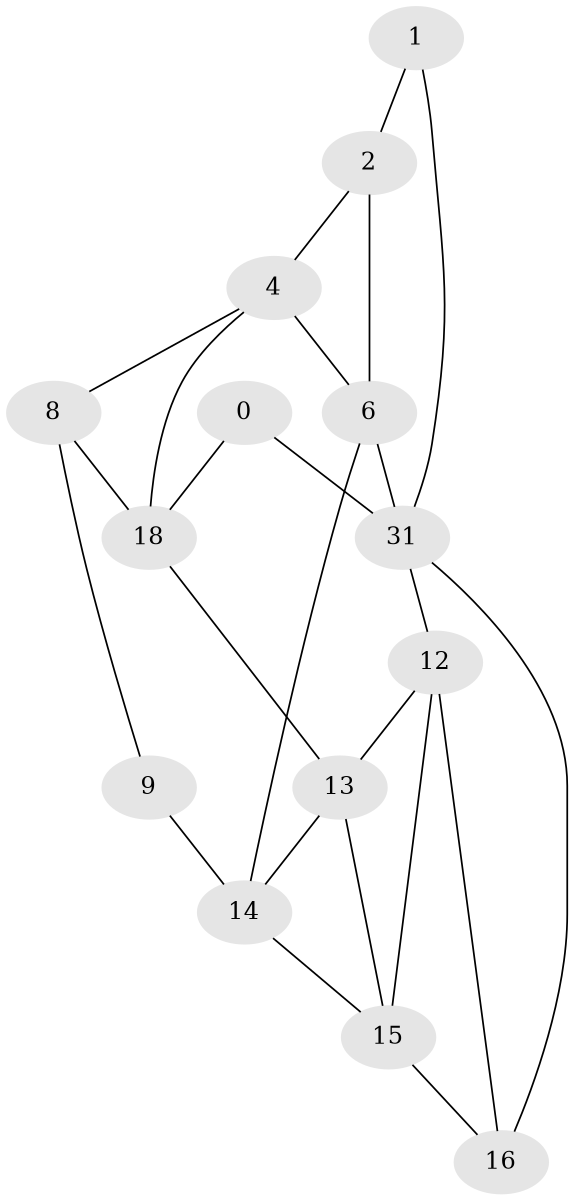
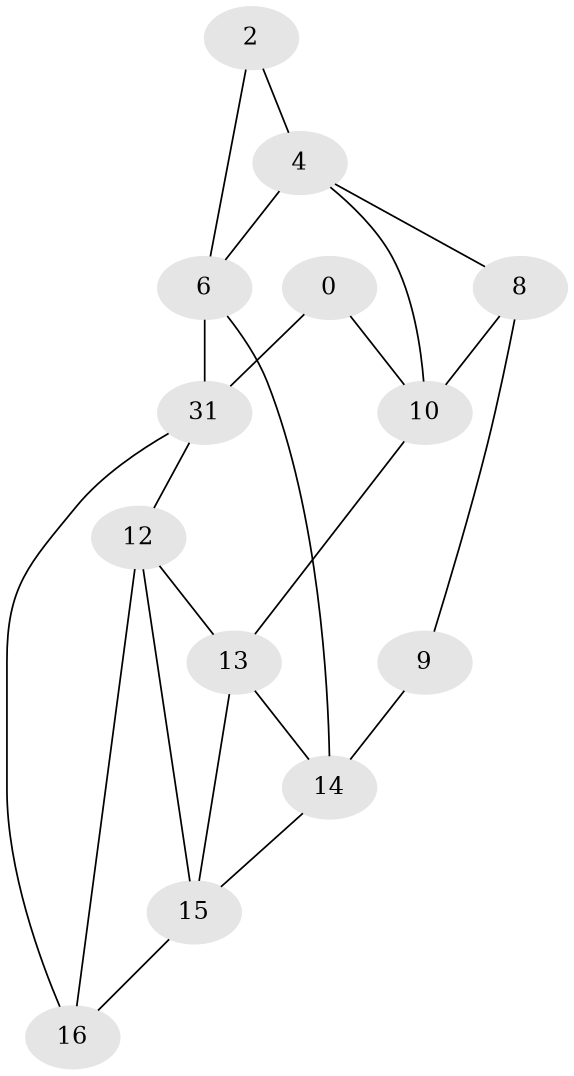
node "1": removed
node "18": label "18" -> "10"
